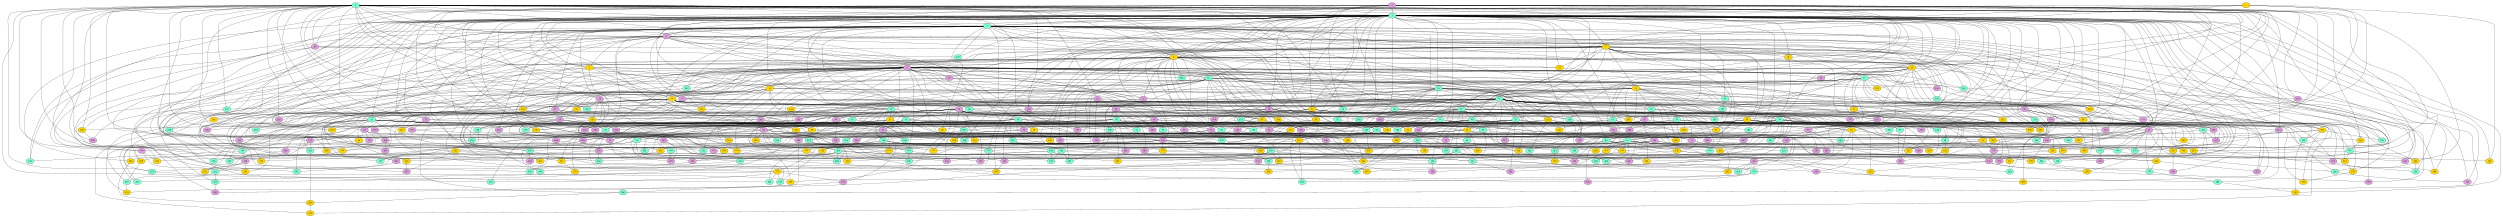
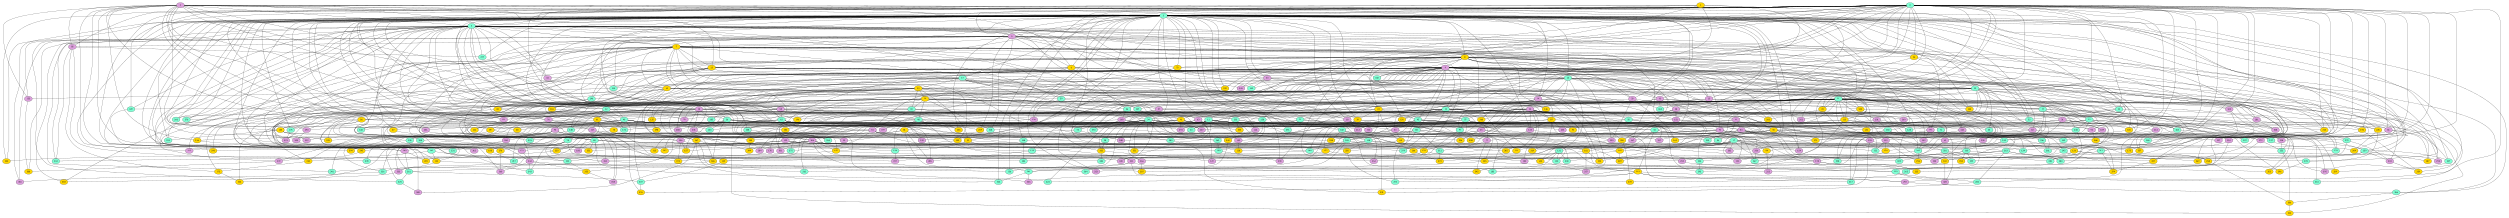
node "288": added
node "176": fillcolor plum -> aquamarine
node "316": fillcolor plum -> aquamarine
node "342": fillcolor plum -> aquamarine
node "381": removed
node "328": added
